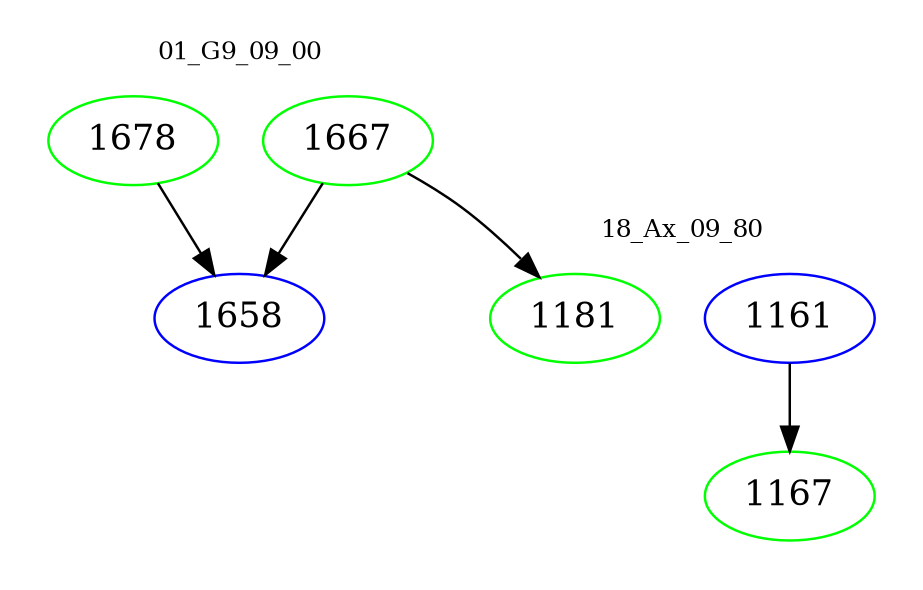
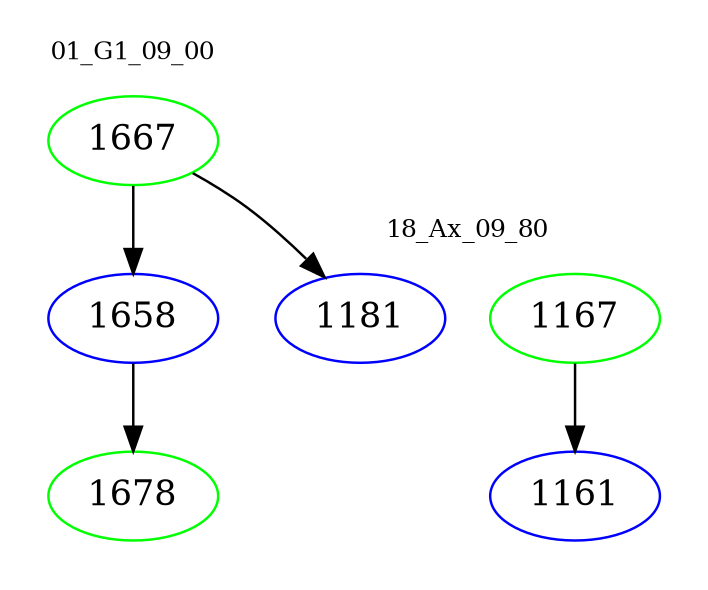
cluster "01_G9_09_00": label "01_G9_09_00" -> "01_G1_09_00"
edge "1678" -> "1658": reversed
node "1181": color green -> blue
edge "1161" -> "1167": reversed
